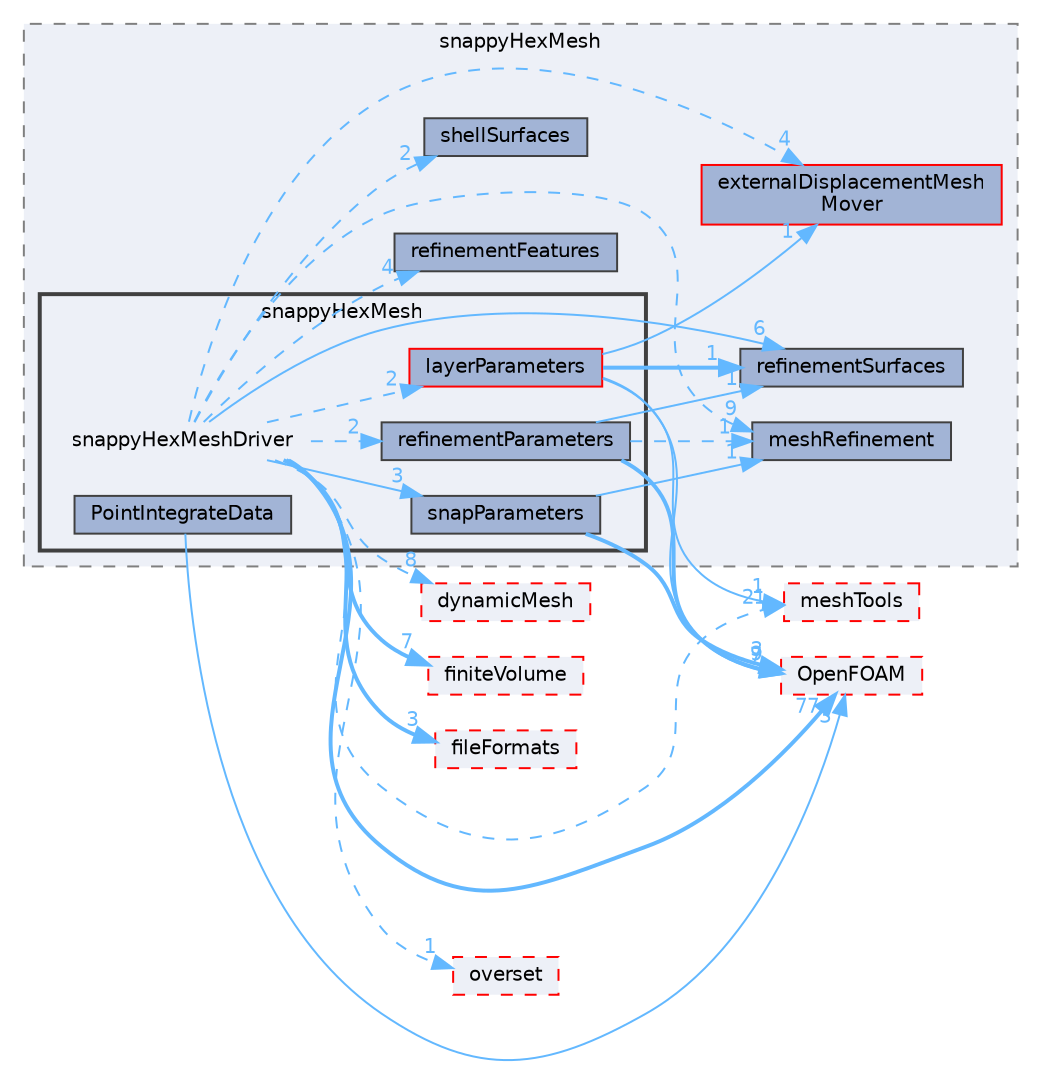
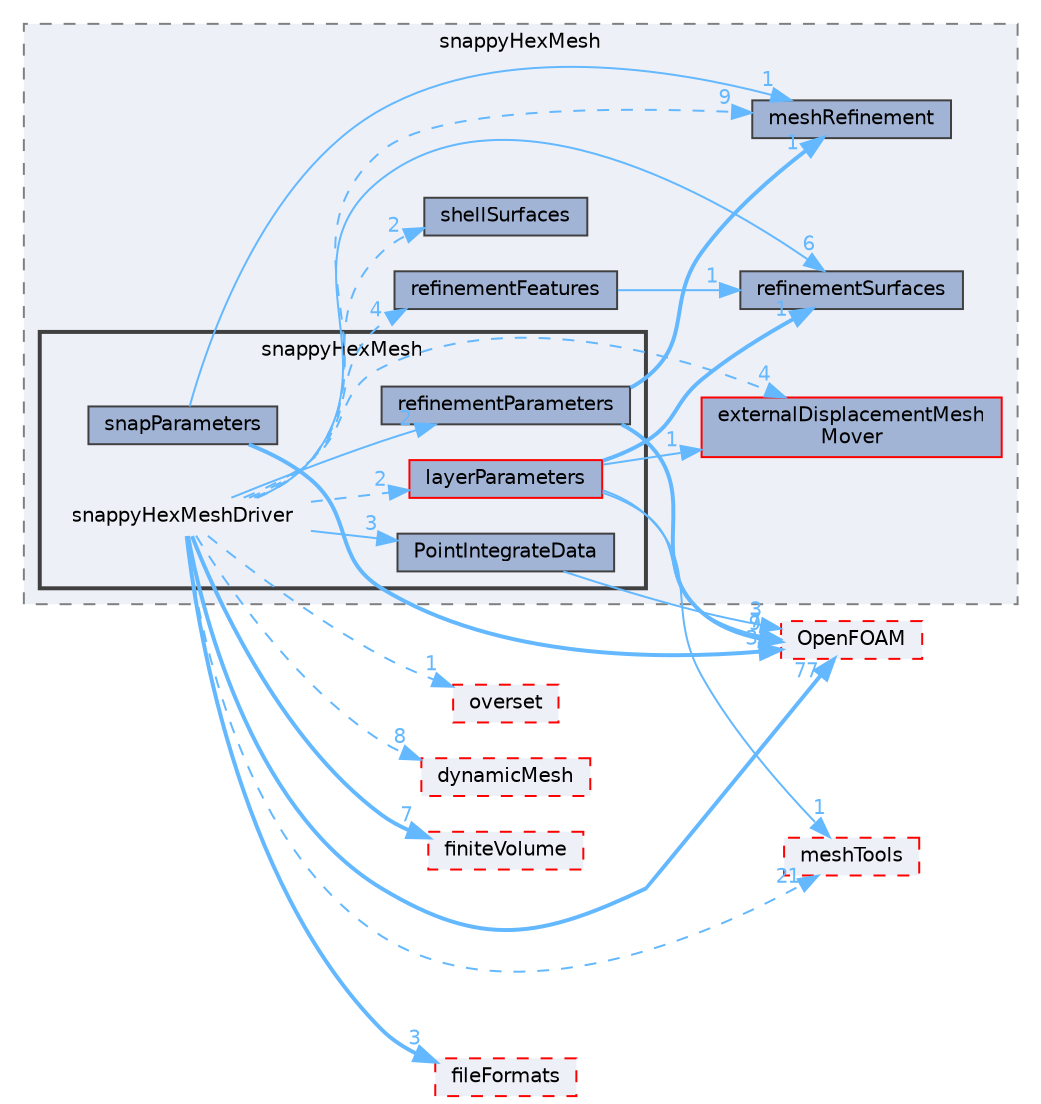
edge "refinementParameters" -> "refinementSurfaces": now "refinementFeatures" -> "refinementSurfaces"
edge "snappyHexMeshDriver" -> "refinementParameters": style dashed -> solid
edge "refinementParameters" -> "meshRefinement": style dashed -> bold
edge "snappyHexMeshDriver" -> "snapParameters": now "snappyHexMeshDriver" -> "PointIntegrateData"
